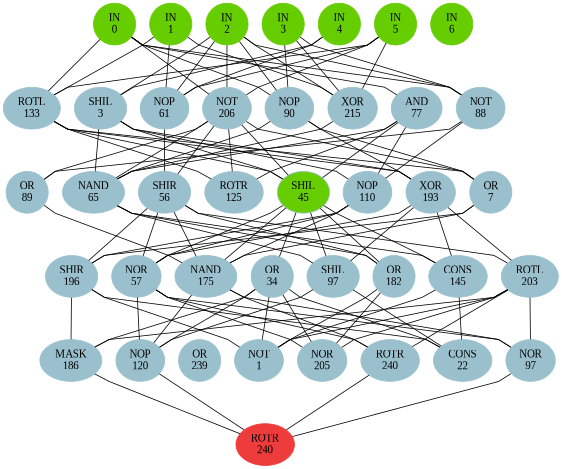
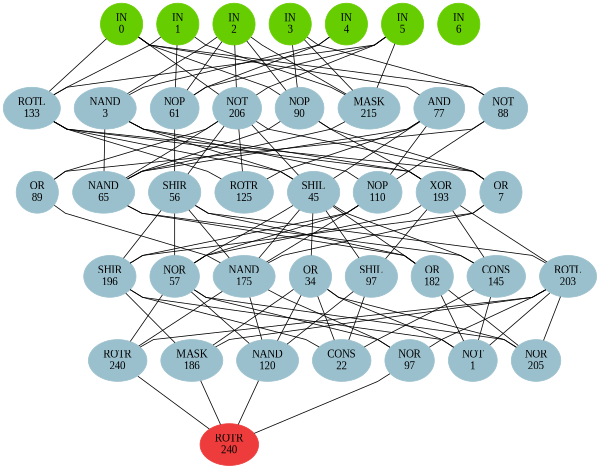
edge "IN 2" -- "NOT 88": removed
node "SHIL 3": label "SHIL 3" -> "NAND 3"
node "XOR 215": label "XOR 215" -> "MASK 215"
node "SHIL 45": fillcolor chartreuse3 -> lightblue3
edge "NAND 65" -- "SHIL 97": removed
node "NOP 120": label "NOP 120" -> "NAND 120"
node "OR 239": removed
